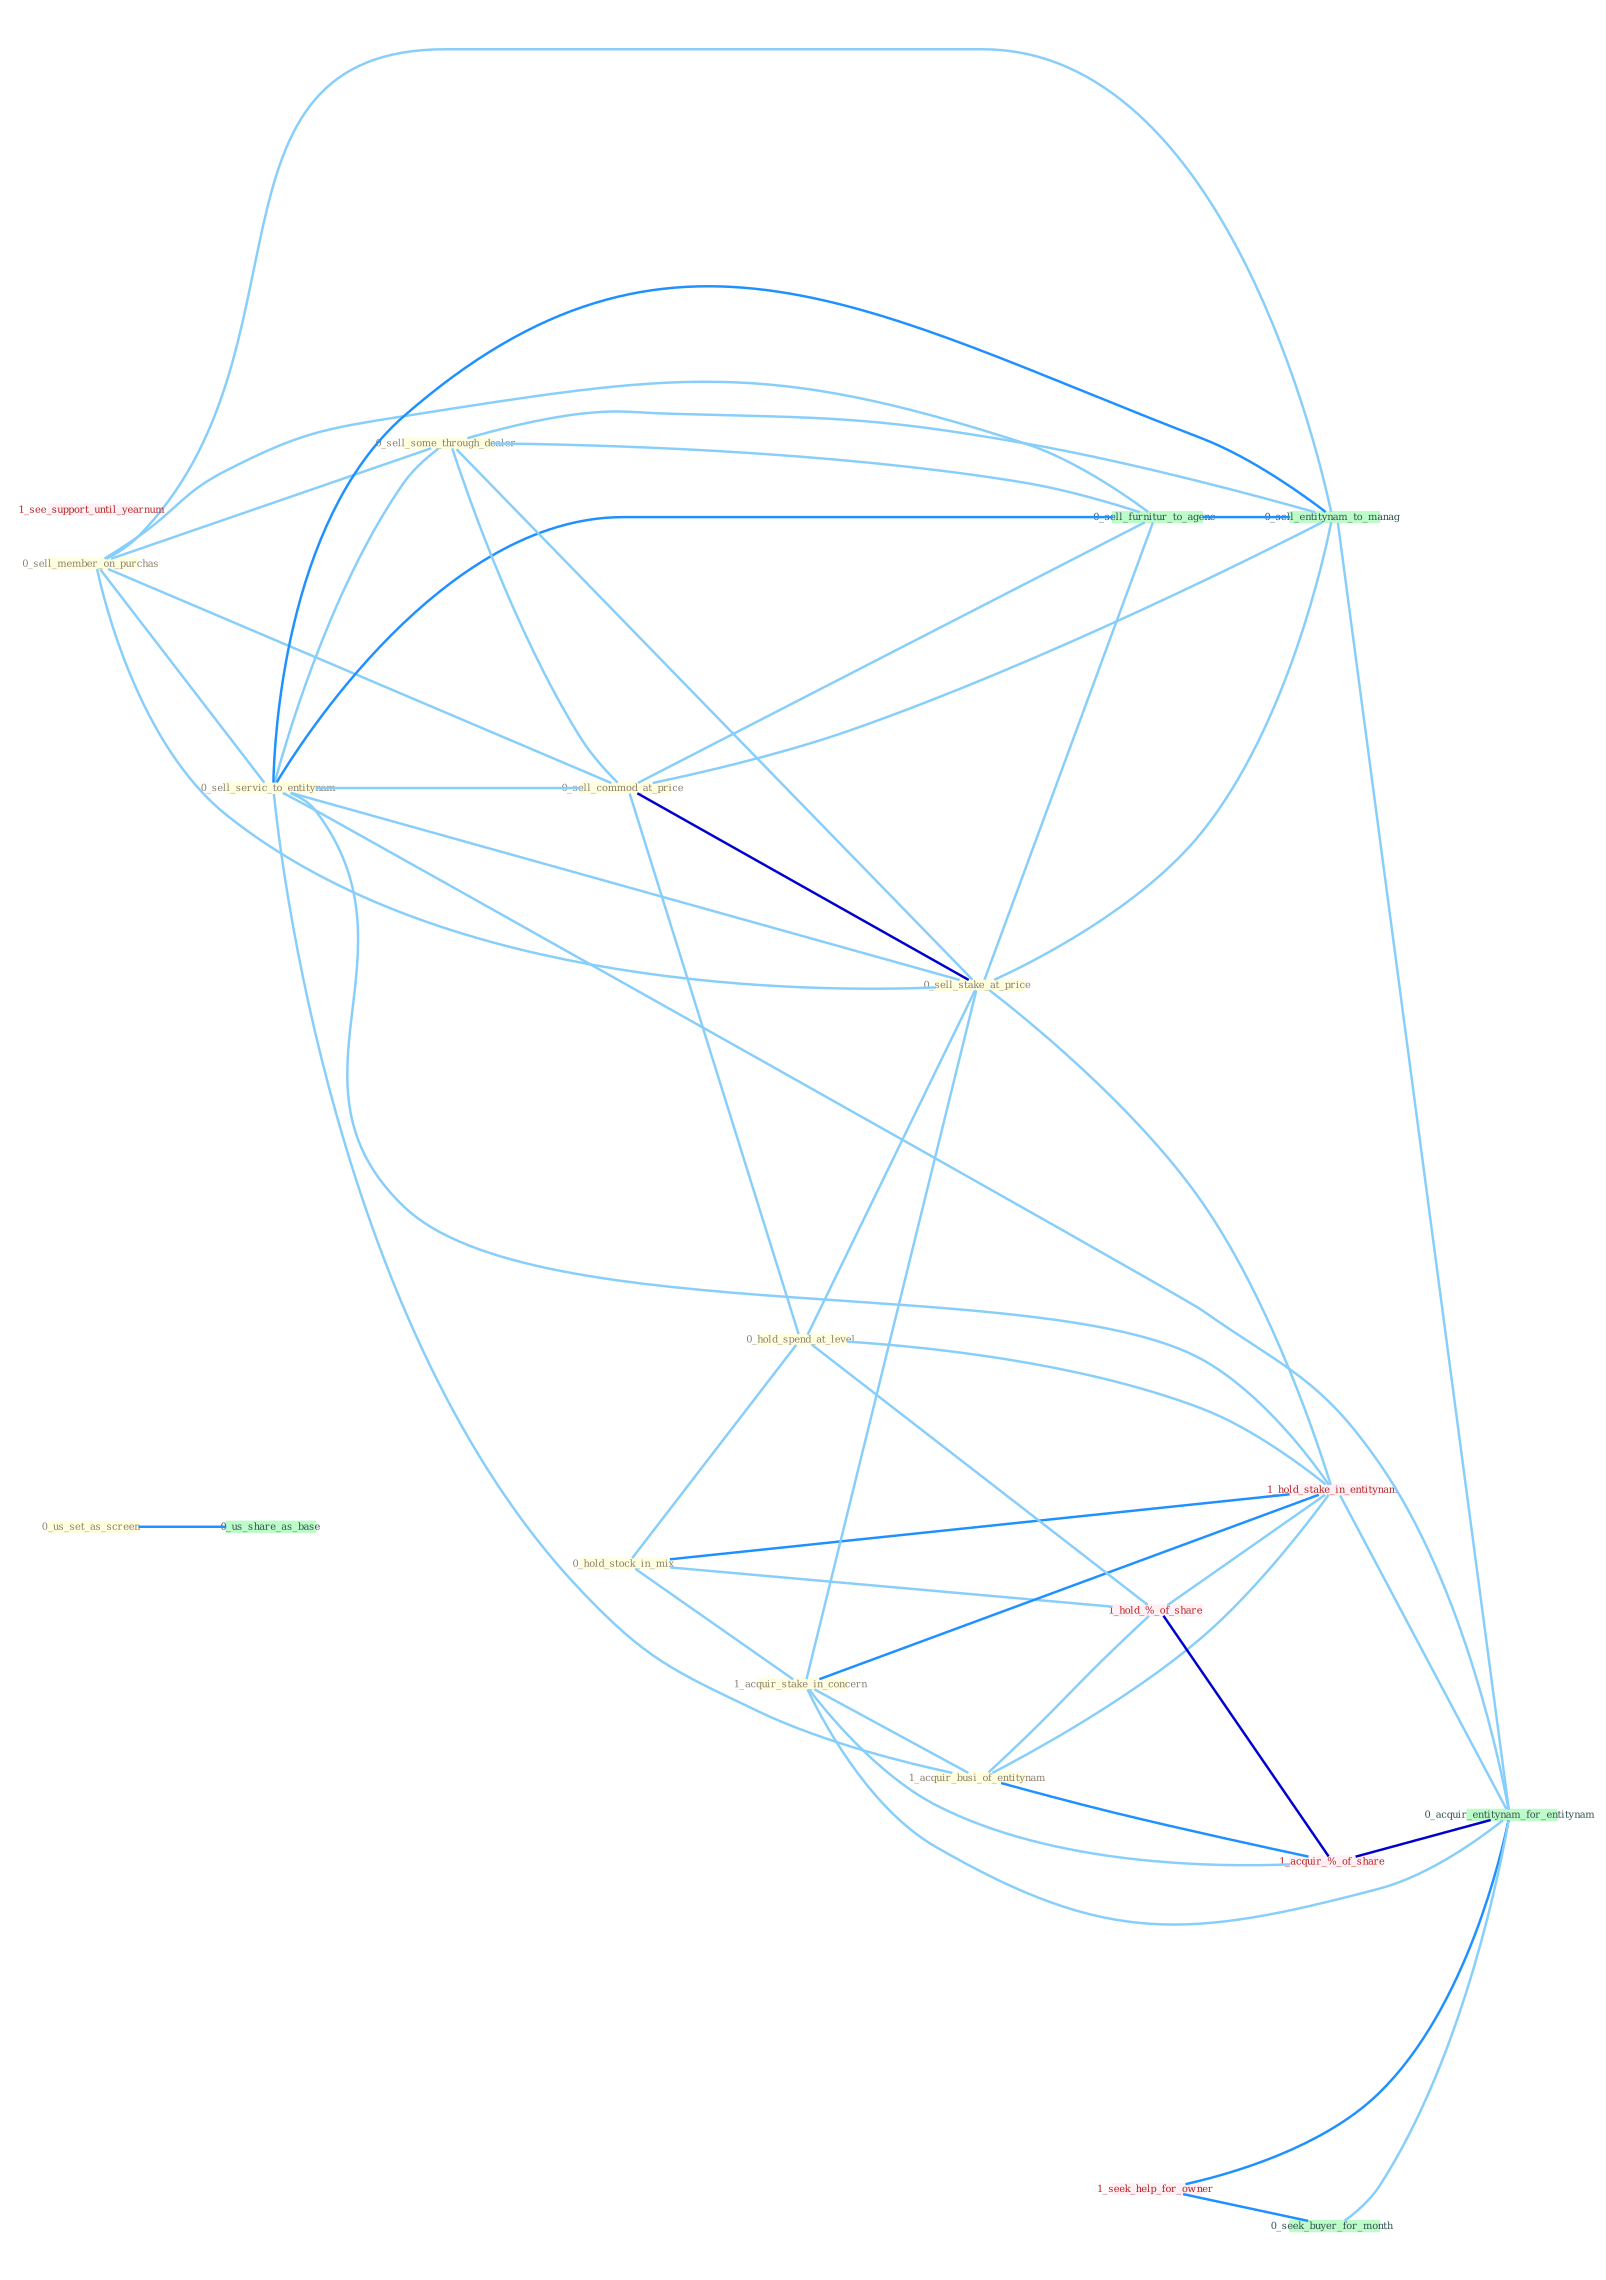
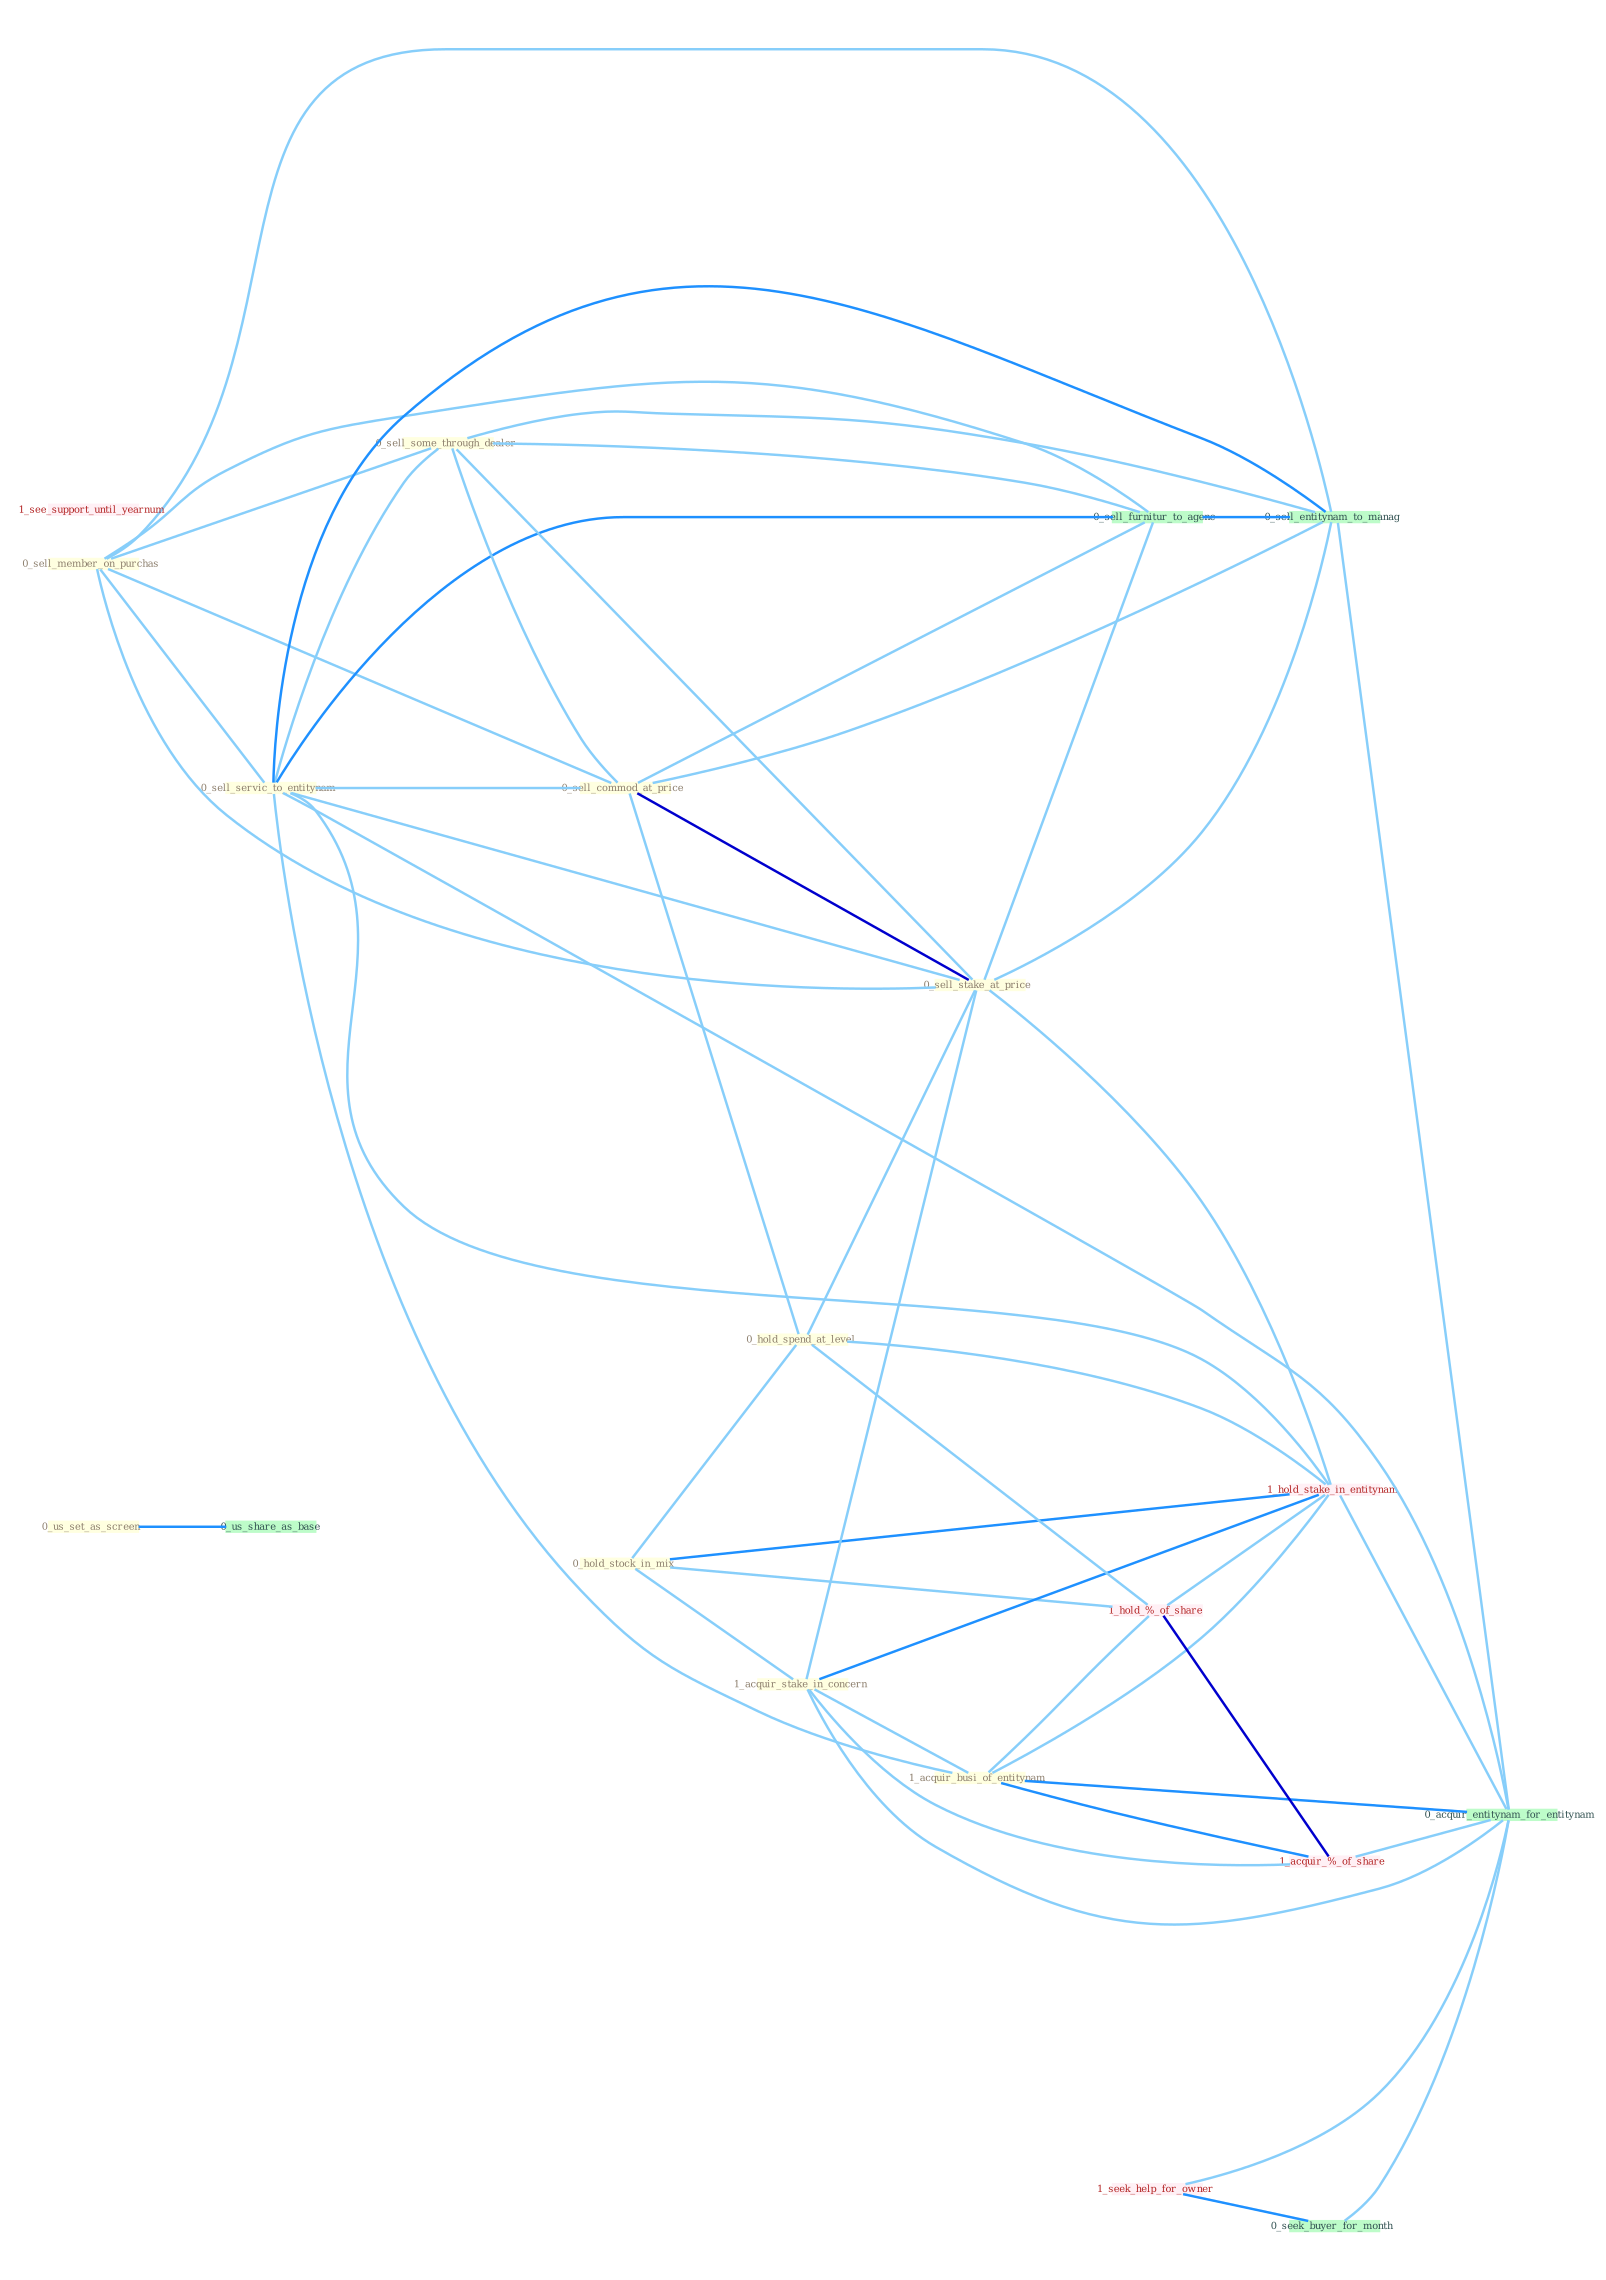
edge "1_acquir_busi_of_entitynam" -- "0_acquir_entitynam_for_entitynam": added
edge "0_acquir_entitynam_for_entitynam" -- "1_acquir_%_of_share": color #0000cd -> #87cefa
edge "0_acquir_entitynam_for_entitynam" -- "1_seek_help_for_owner": color #1e90ff -> #87cefa
